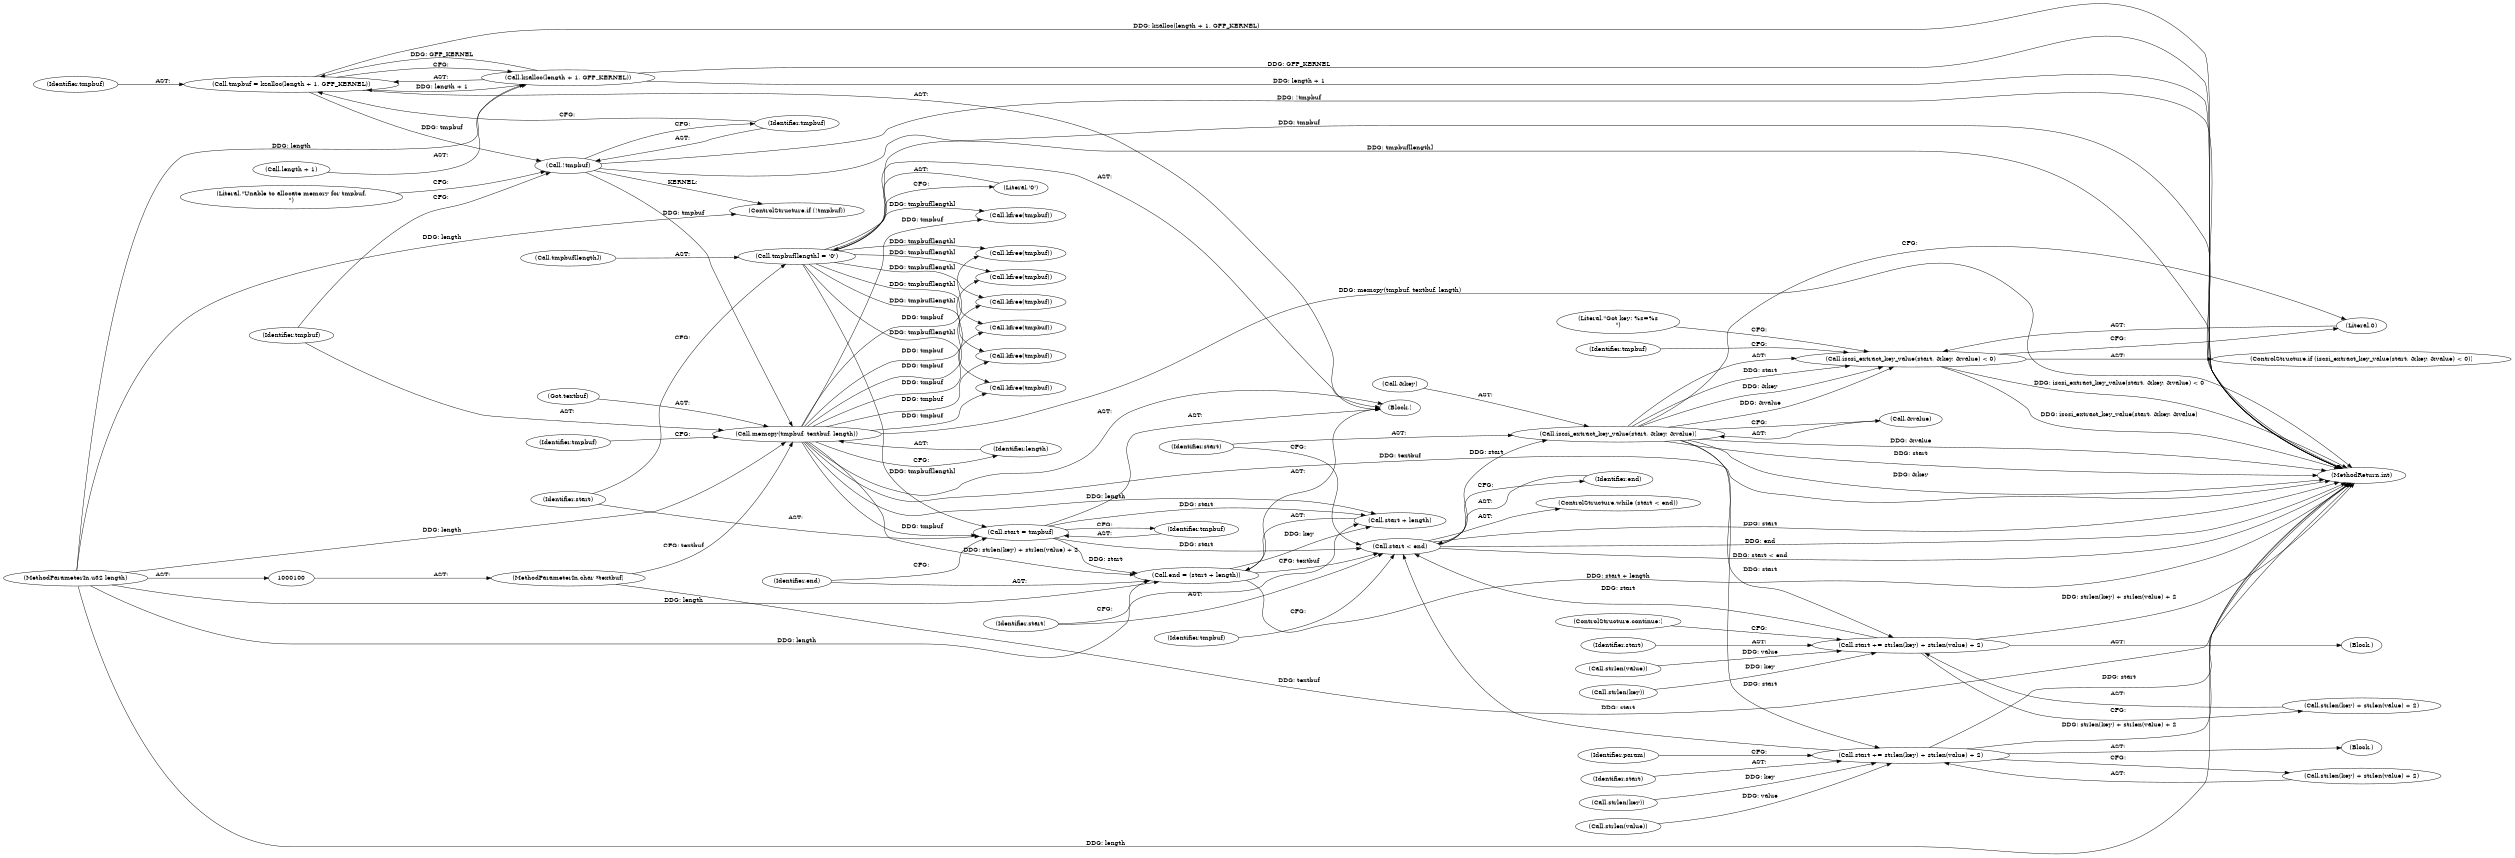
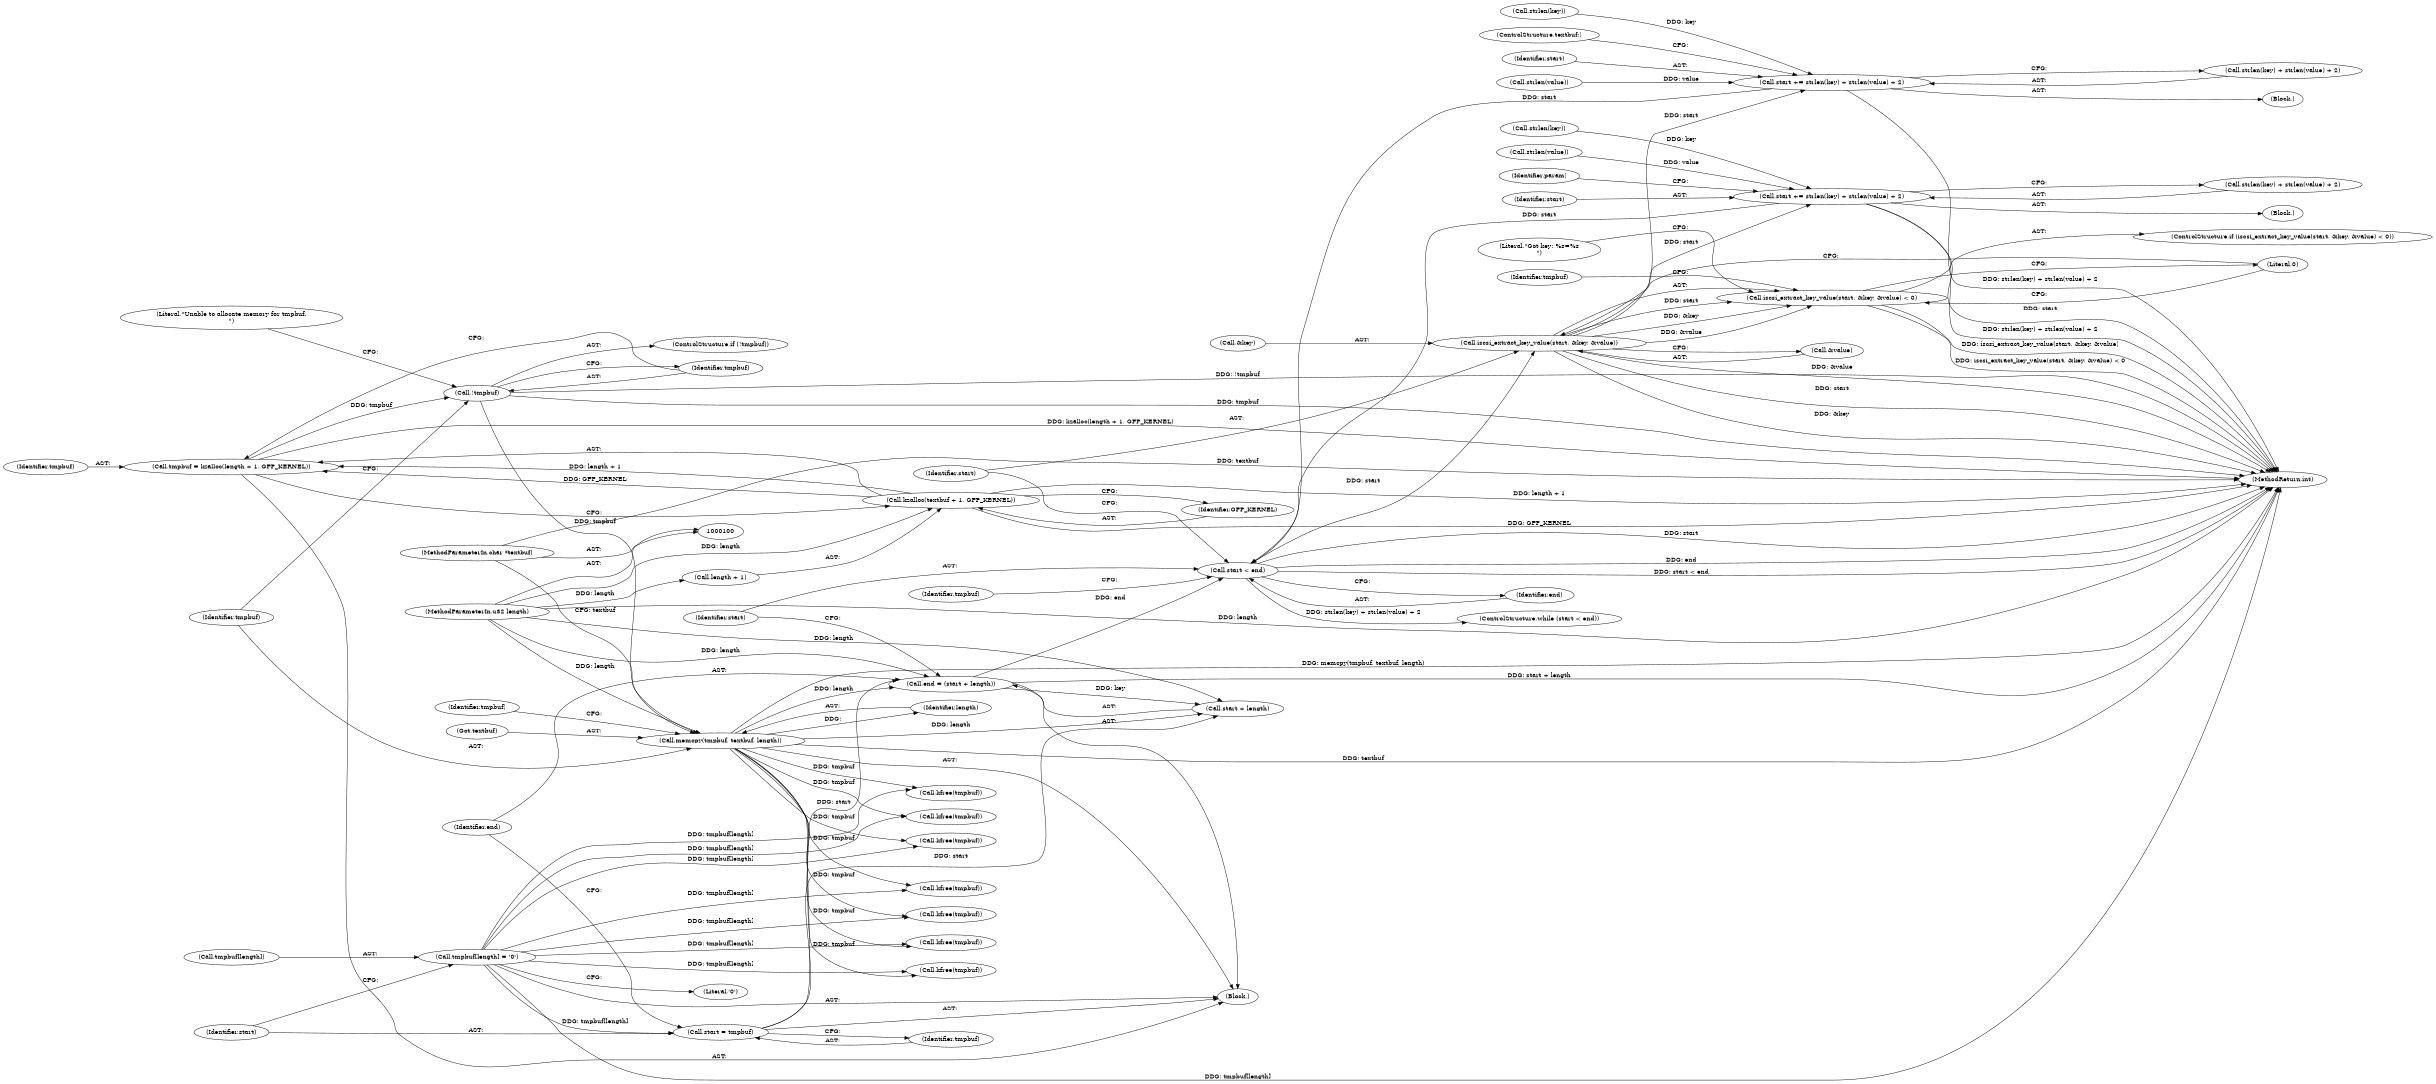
node "(Call,kzalloc(length + 1, GFP_KERNEL))": label "(Call,kzalloc(length + 1, GFP_KERNEL))" -> "(Call,kzalloc(textbuf + 1, GFP_KERNEL))"
edge "(Literal,'0')" -> "(Call,tmpbuf[length] = '0')": removed, label "AST:"
edge "(Call,!tmpbuf)" -> "(ControlStructure,if (!tmpbuf))": label "KERNEL: " -> "AST: "
edge "(Call,iscsi_extract_key_value(start, &key, &value))" -> "(Literal,0)": reversed
edge "(MethodParameterIn,u32 length)" -> "(ControlStructure,if (!tmpbuf))": now "(MethodParameterIn,u32 length)" -> "(Call,length + 1)"
edge "(Literal,0)" -> "(Call,iscsi_extract_key_value(start, &key, &value) < 0)": label "AST: " -> "CFG: "
edge "(Call,memcpy(tmpbuf, textbuf, length))" -> "(Identifier,length)": label "CFG: " -> "DDG: "
node "(Identifier,GFP_KERNEL)": added
edge "(Call,start < end)" -> "(ControlStructure,while (start < end))": label "AST: " -> "DDG: strlen(key) + strlen(value) + 2"
edge "(Call,memcpy(tmpbuf, textbuf, length))" -> "(Call,start = tmpbuf)": removed, label "DDG: tmpbuf"
edge "(Call,memcpy(tmpbuf, textbuf, length))" -> "(Call,end = (start + length))": label "DDG: strlen(key) + strlen(value) + 2" -> "DDG: length"
edge "(Call,start = tmpbuf)" -> "(Call,start < end)": removed, label "DDG: start"
edge "(Call,end = (start + length))" -> "(Call,start < end)": label "CFG: textbuf" -> "DDG: end"
edge "1000100" -> "(MethodParameterIn,char *textbuf)": reversed
node "(ControlStructure,continue;)": label "(ControlStructure,continue;)" -> "(ControlStructure,textbuf;)"
